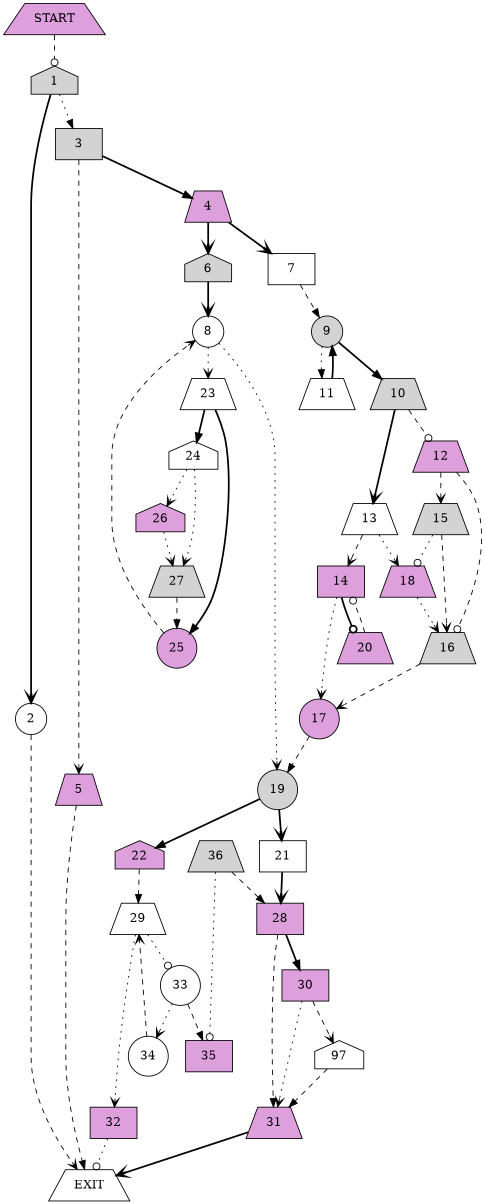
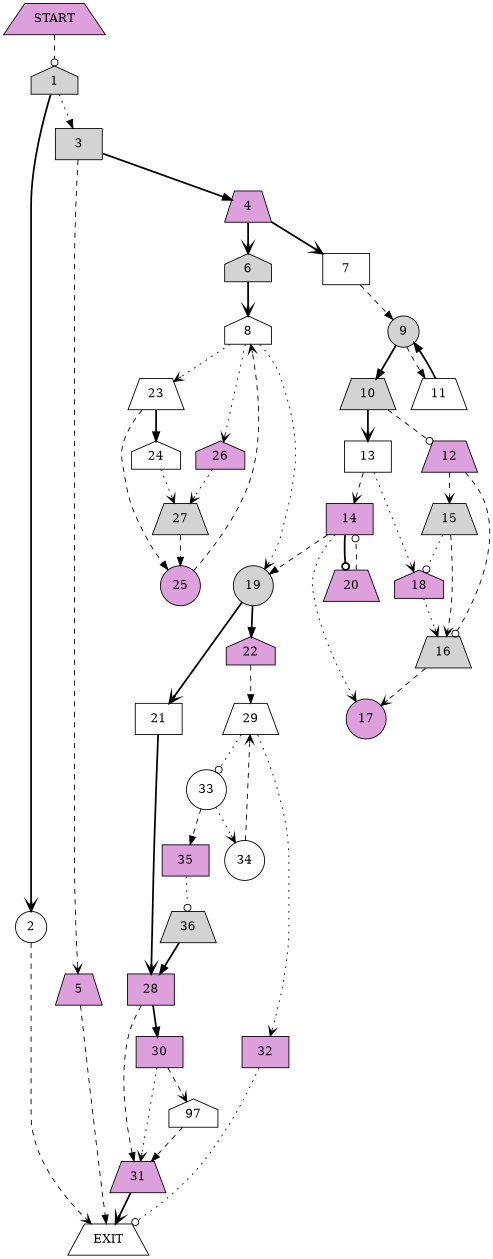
node "8": shape circle -> house
edge "9" -> "11": style dotted -> dashed
edge "24" -> "26": now "8" -> "26"
node "13": shape trapezium -> box
edge "23" -> "25": style bold -> dashed
node "18": shape trapezium -> house
edge "17" -> "19": now "14" -> "19"
edge "36" -> "28": style dashed -> bold
edge "36" -> "35": reversed
